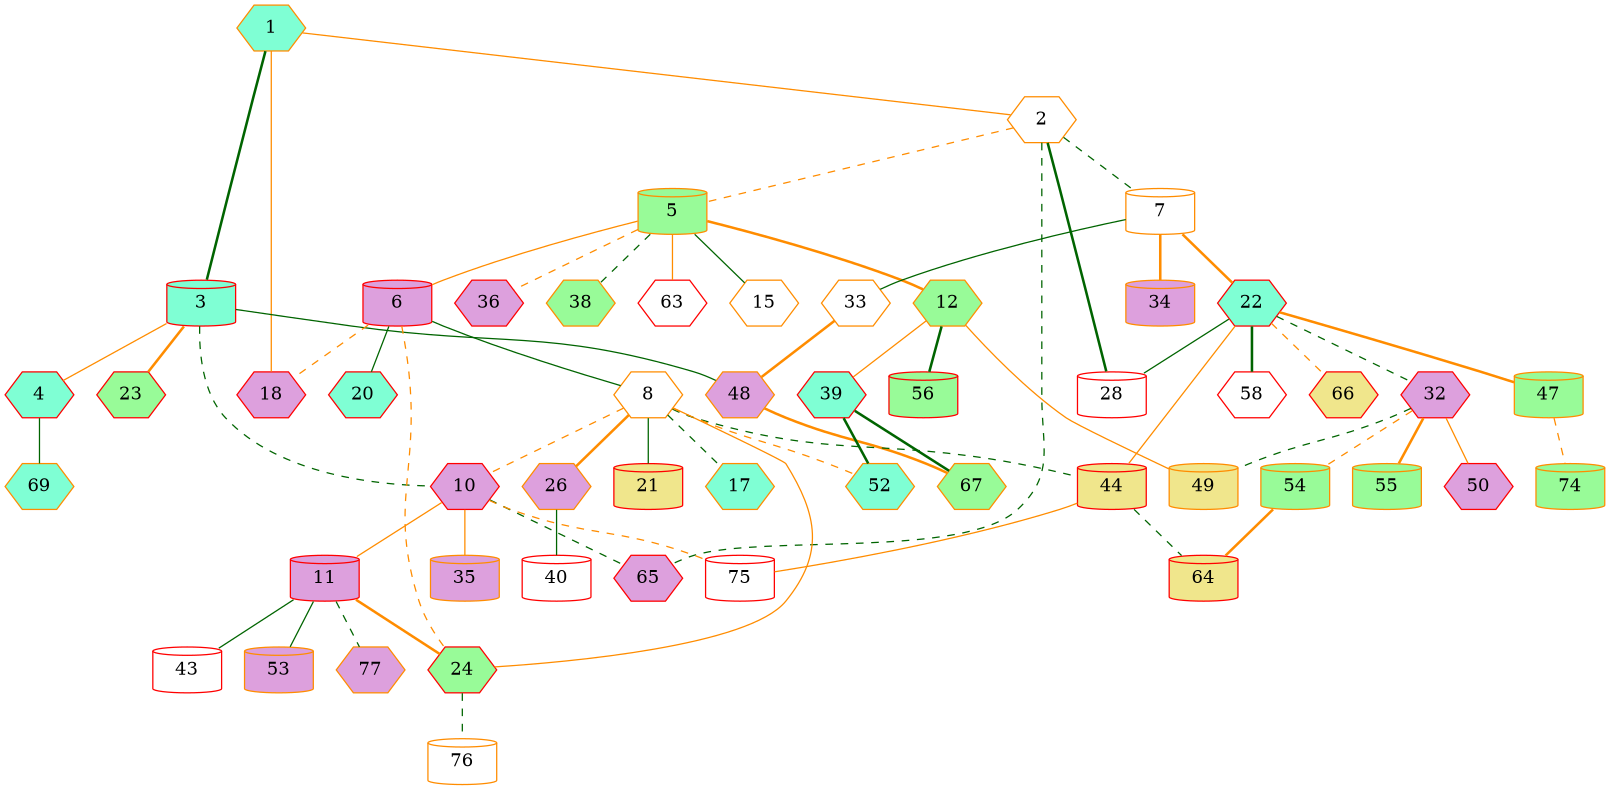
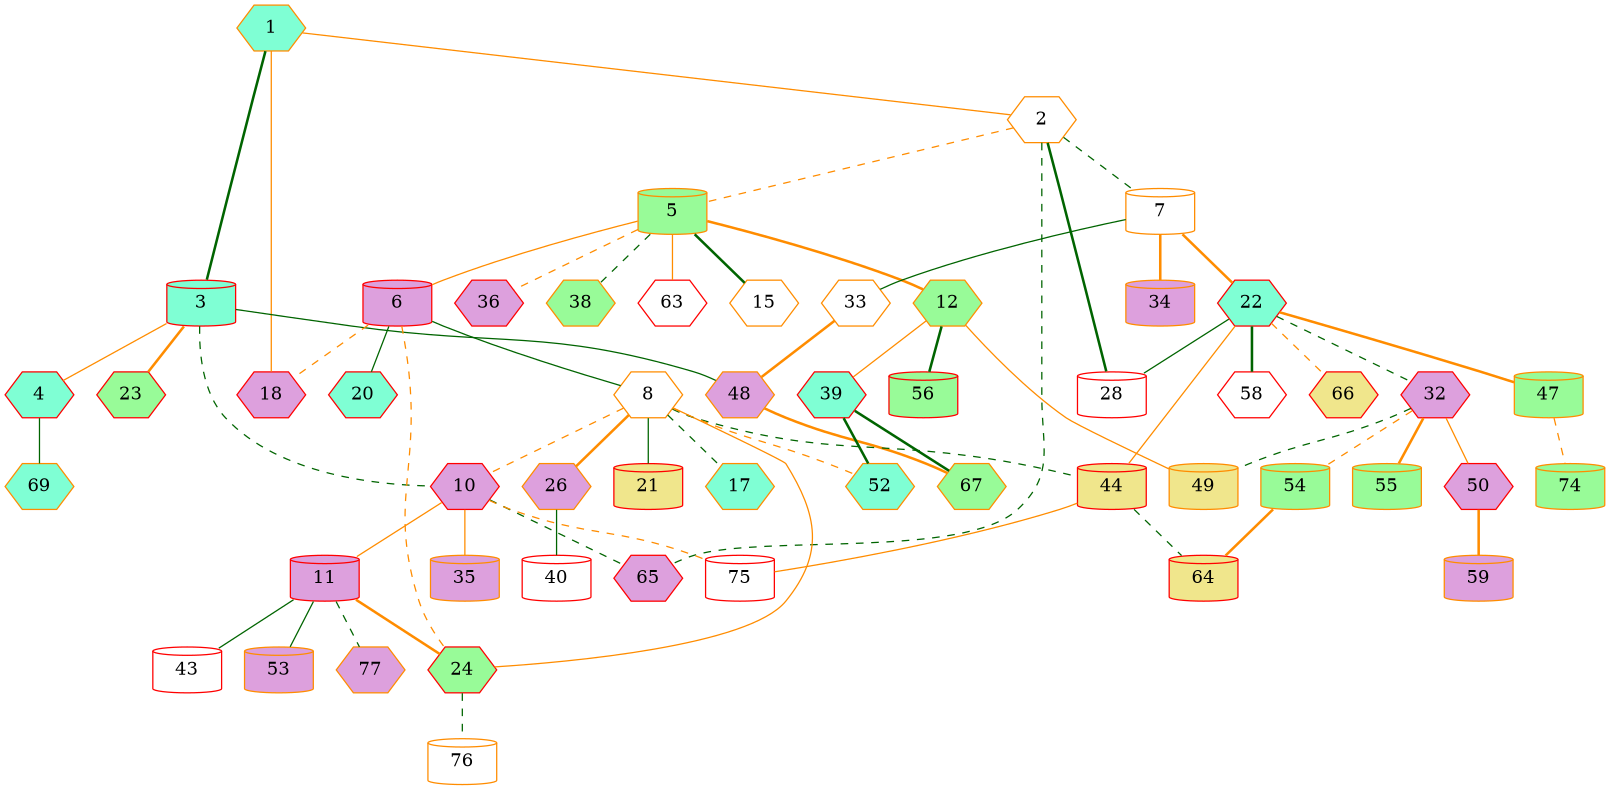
edge "5" -- "15": style solid -> bold
node "59": added
